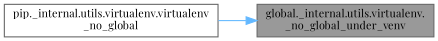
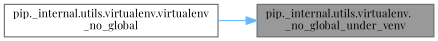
node "global._internal.utils.virtualenv. _no_global_under_venv": label "global._internal.utils.virtualenv. _no_global_under_venv" -> "pip._internal.utils.virtualenv. _no_global_under_venv"
